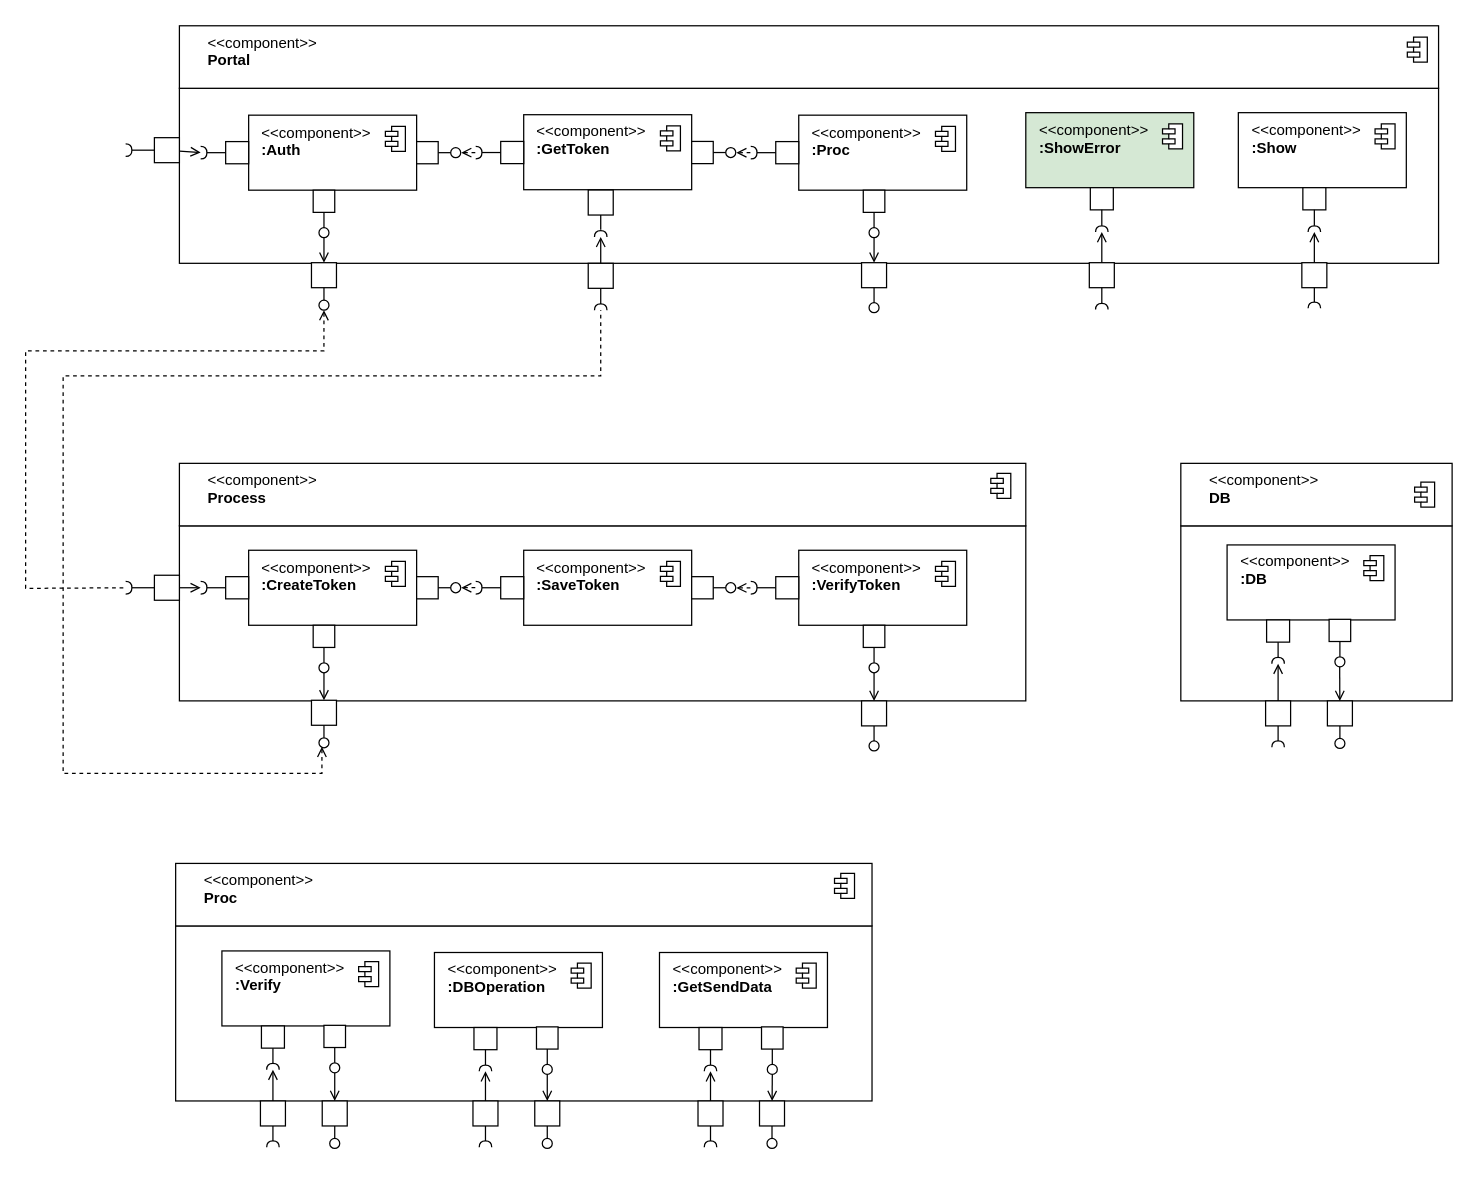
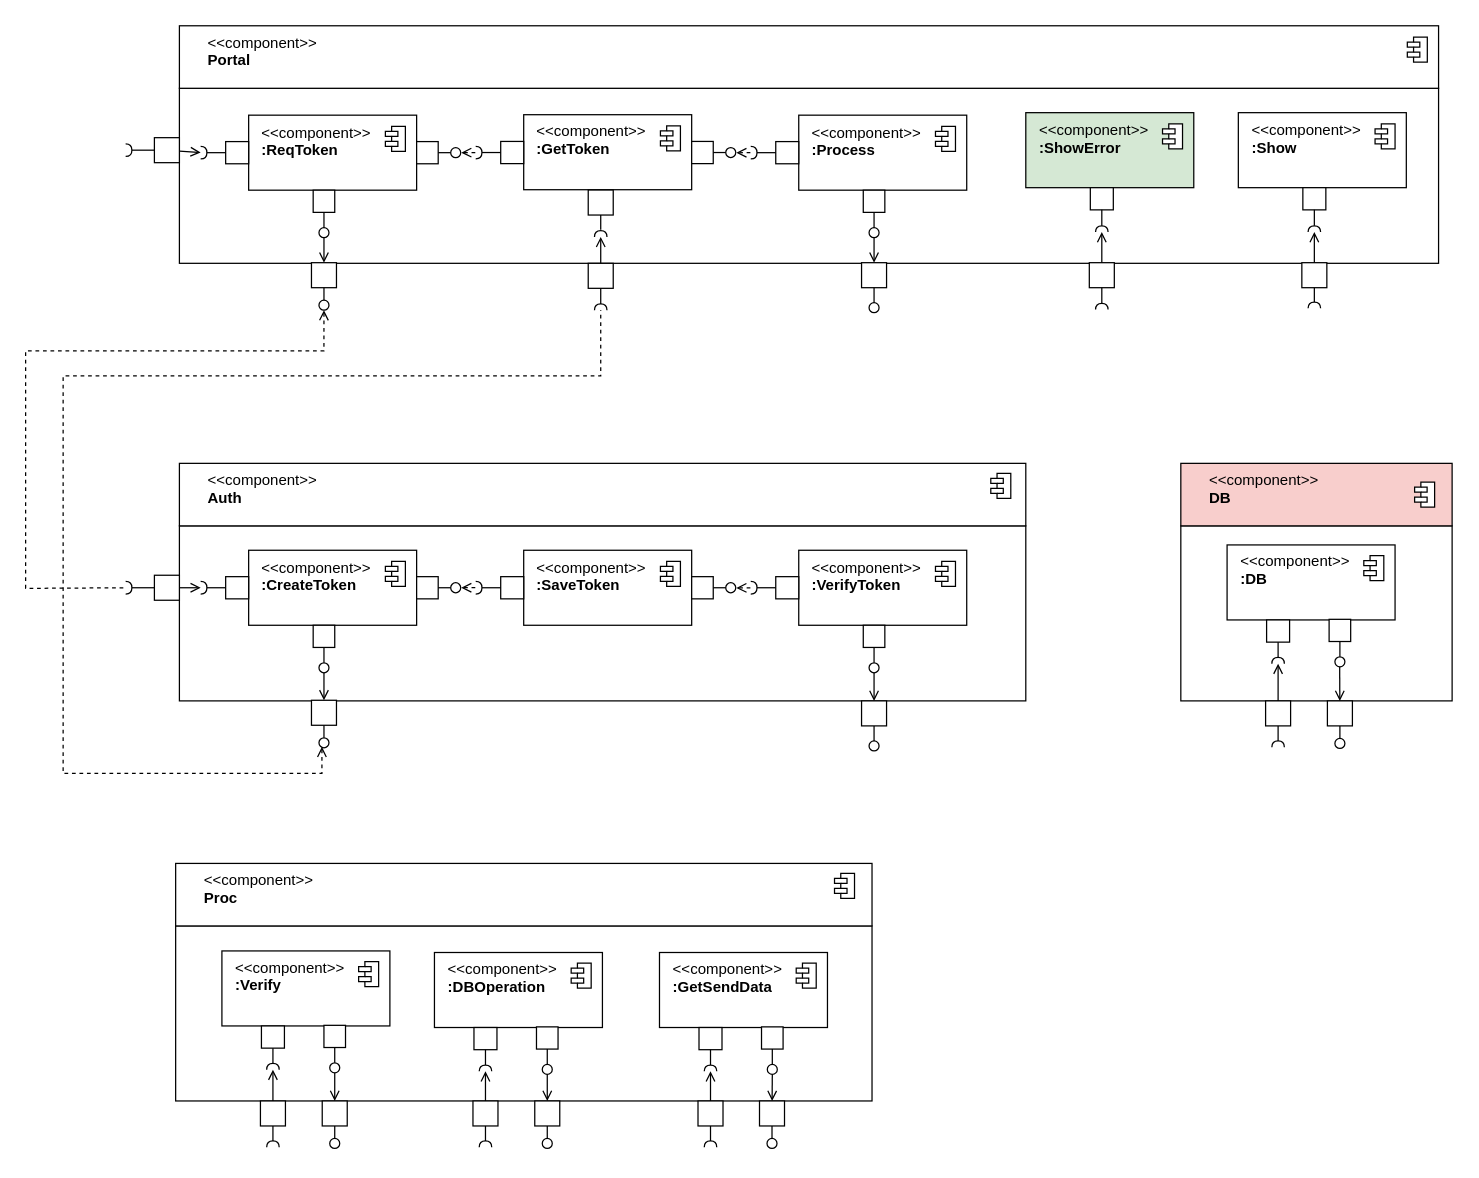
node "<<component>> :Auth": label "<<component>> :Auth" -> "<<component>> :ReqToken"
node "<<component>> :Proc": label "<<component>> :Proc" -> "<<component>> :Process"
node "<<component>> Process": label "<<component>> Process" -> "<<component>> Auth"
node "<<component>> DB": fillcolor #ffffff -> #f8cecc
